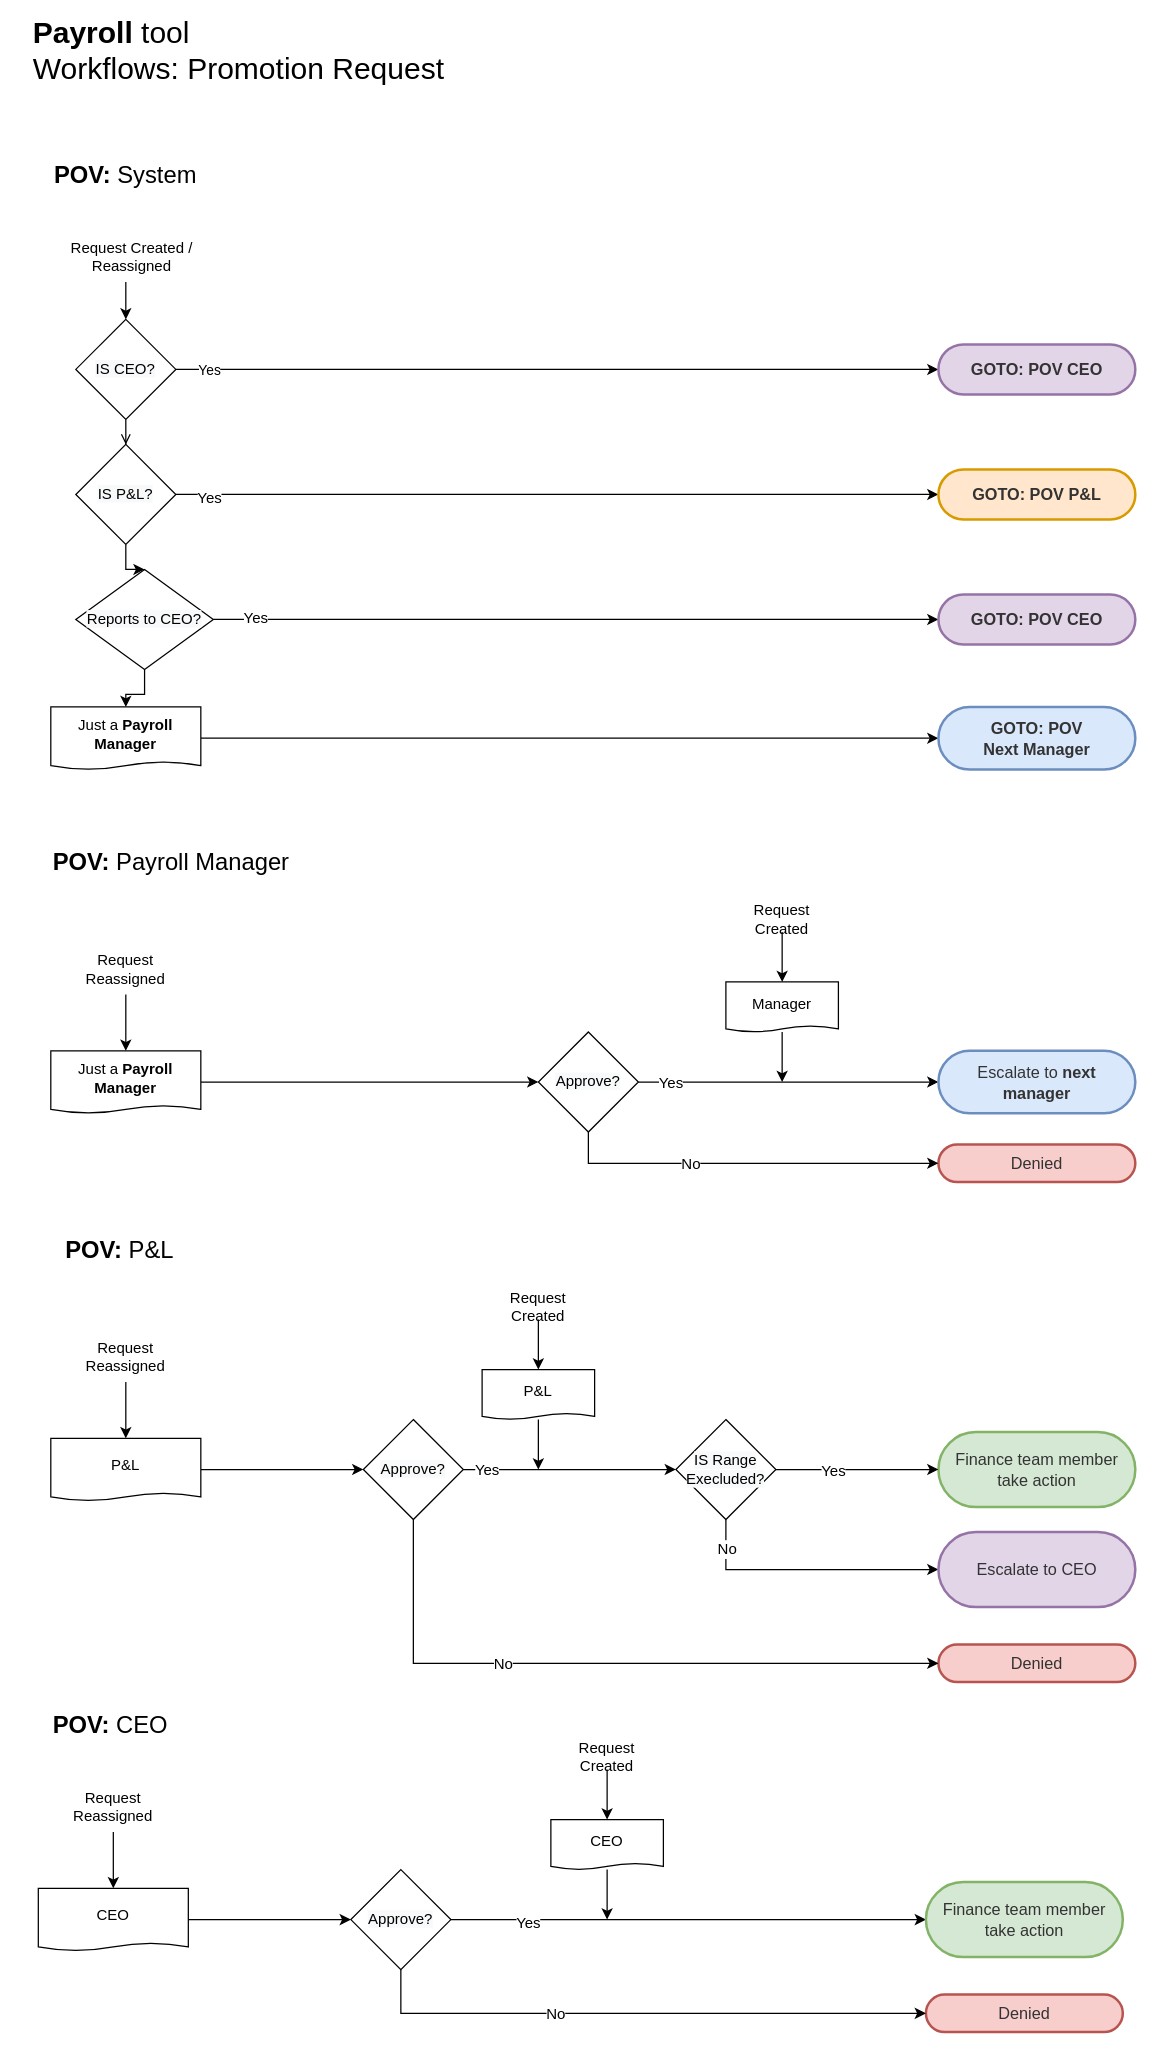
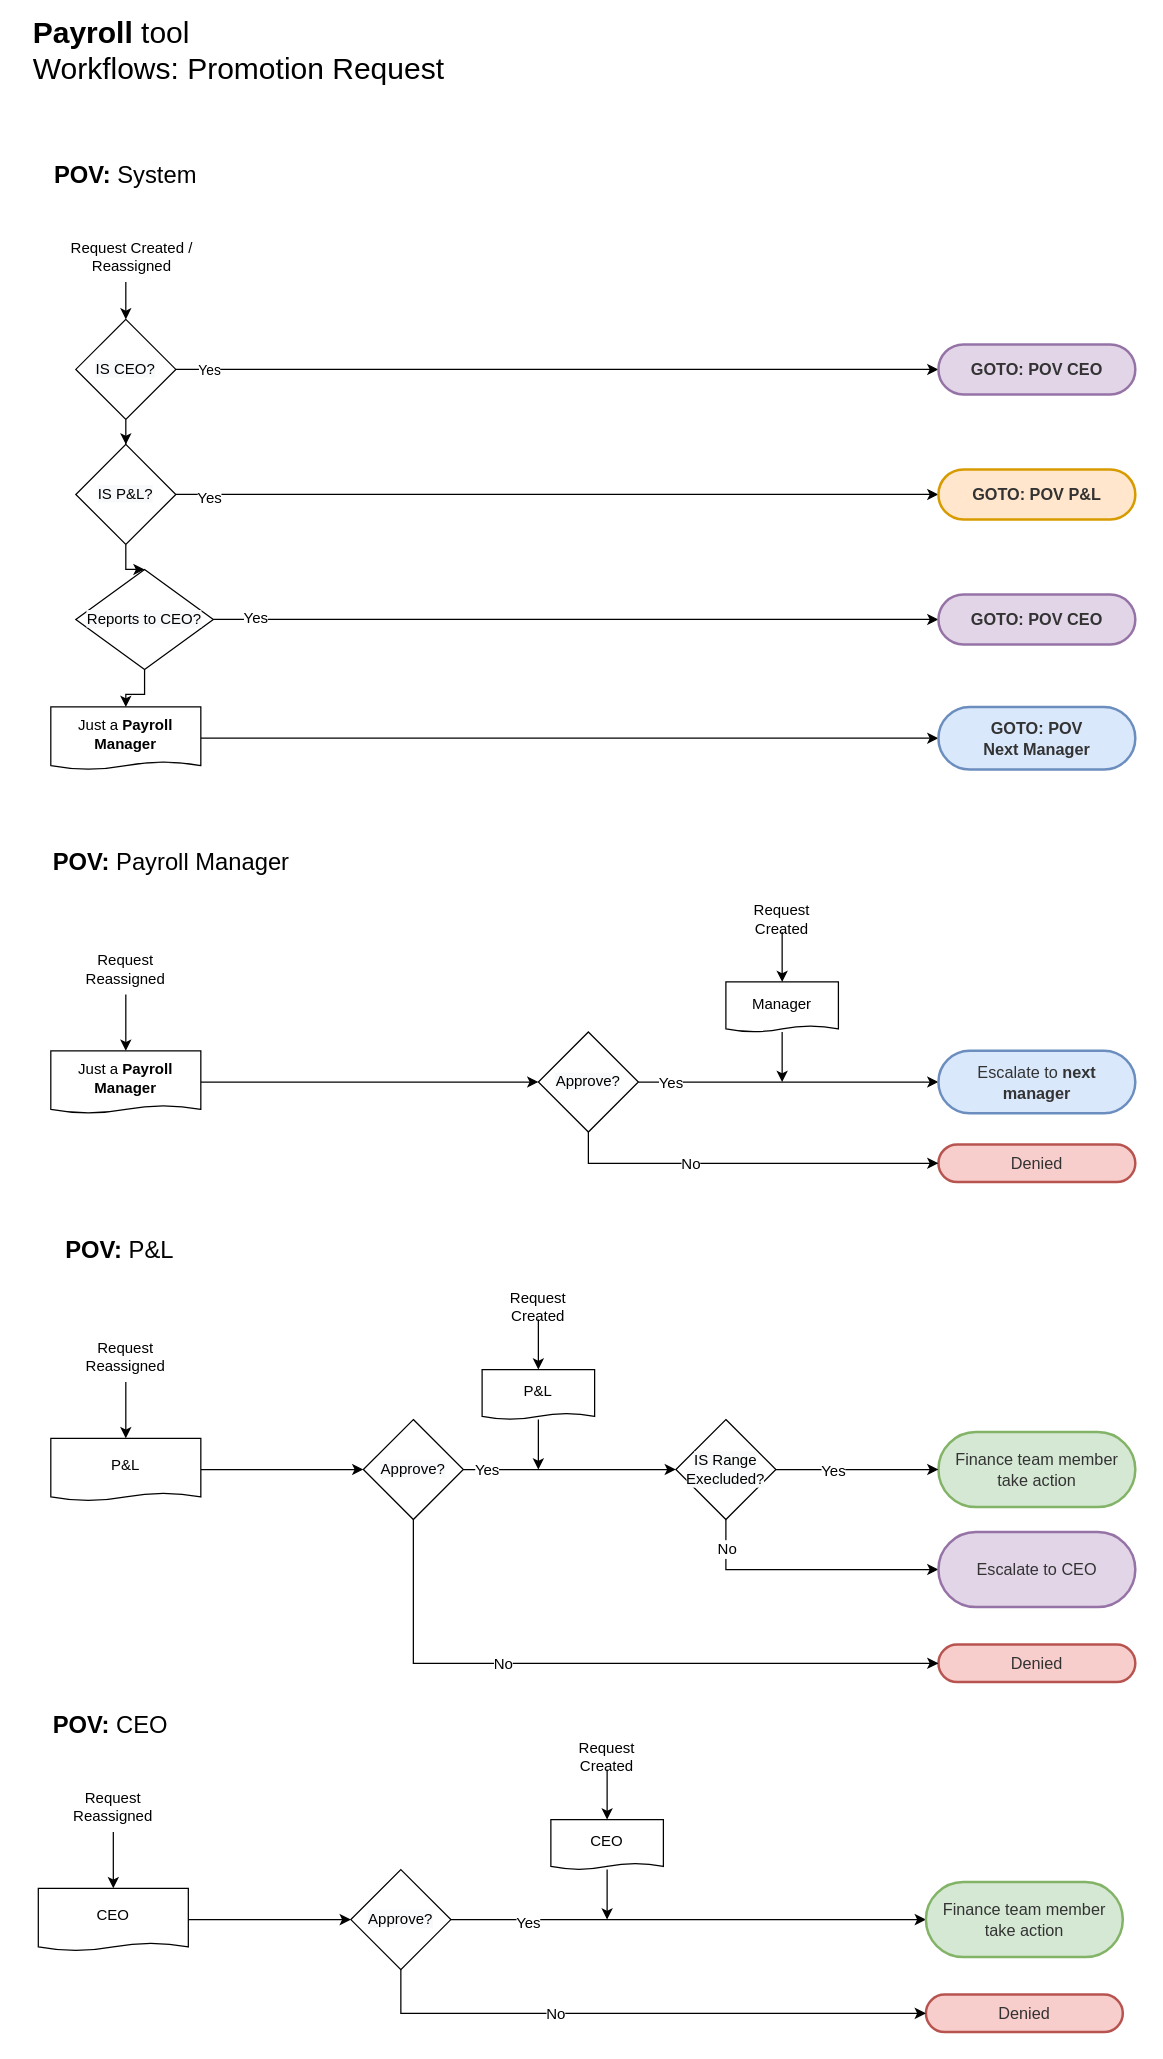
edge "IS CEO?" -> "IS P&L?": arrowhead open -> classic
